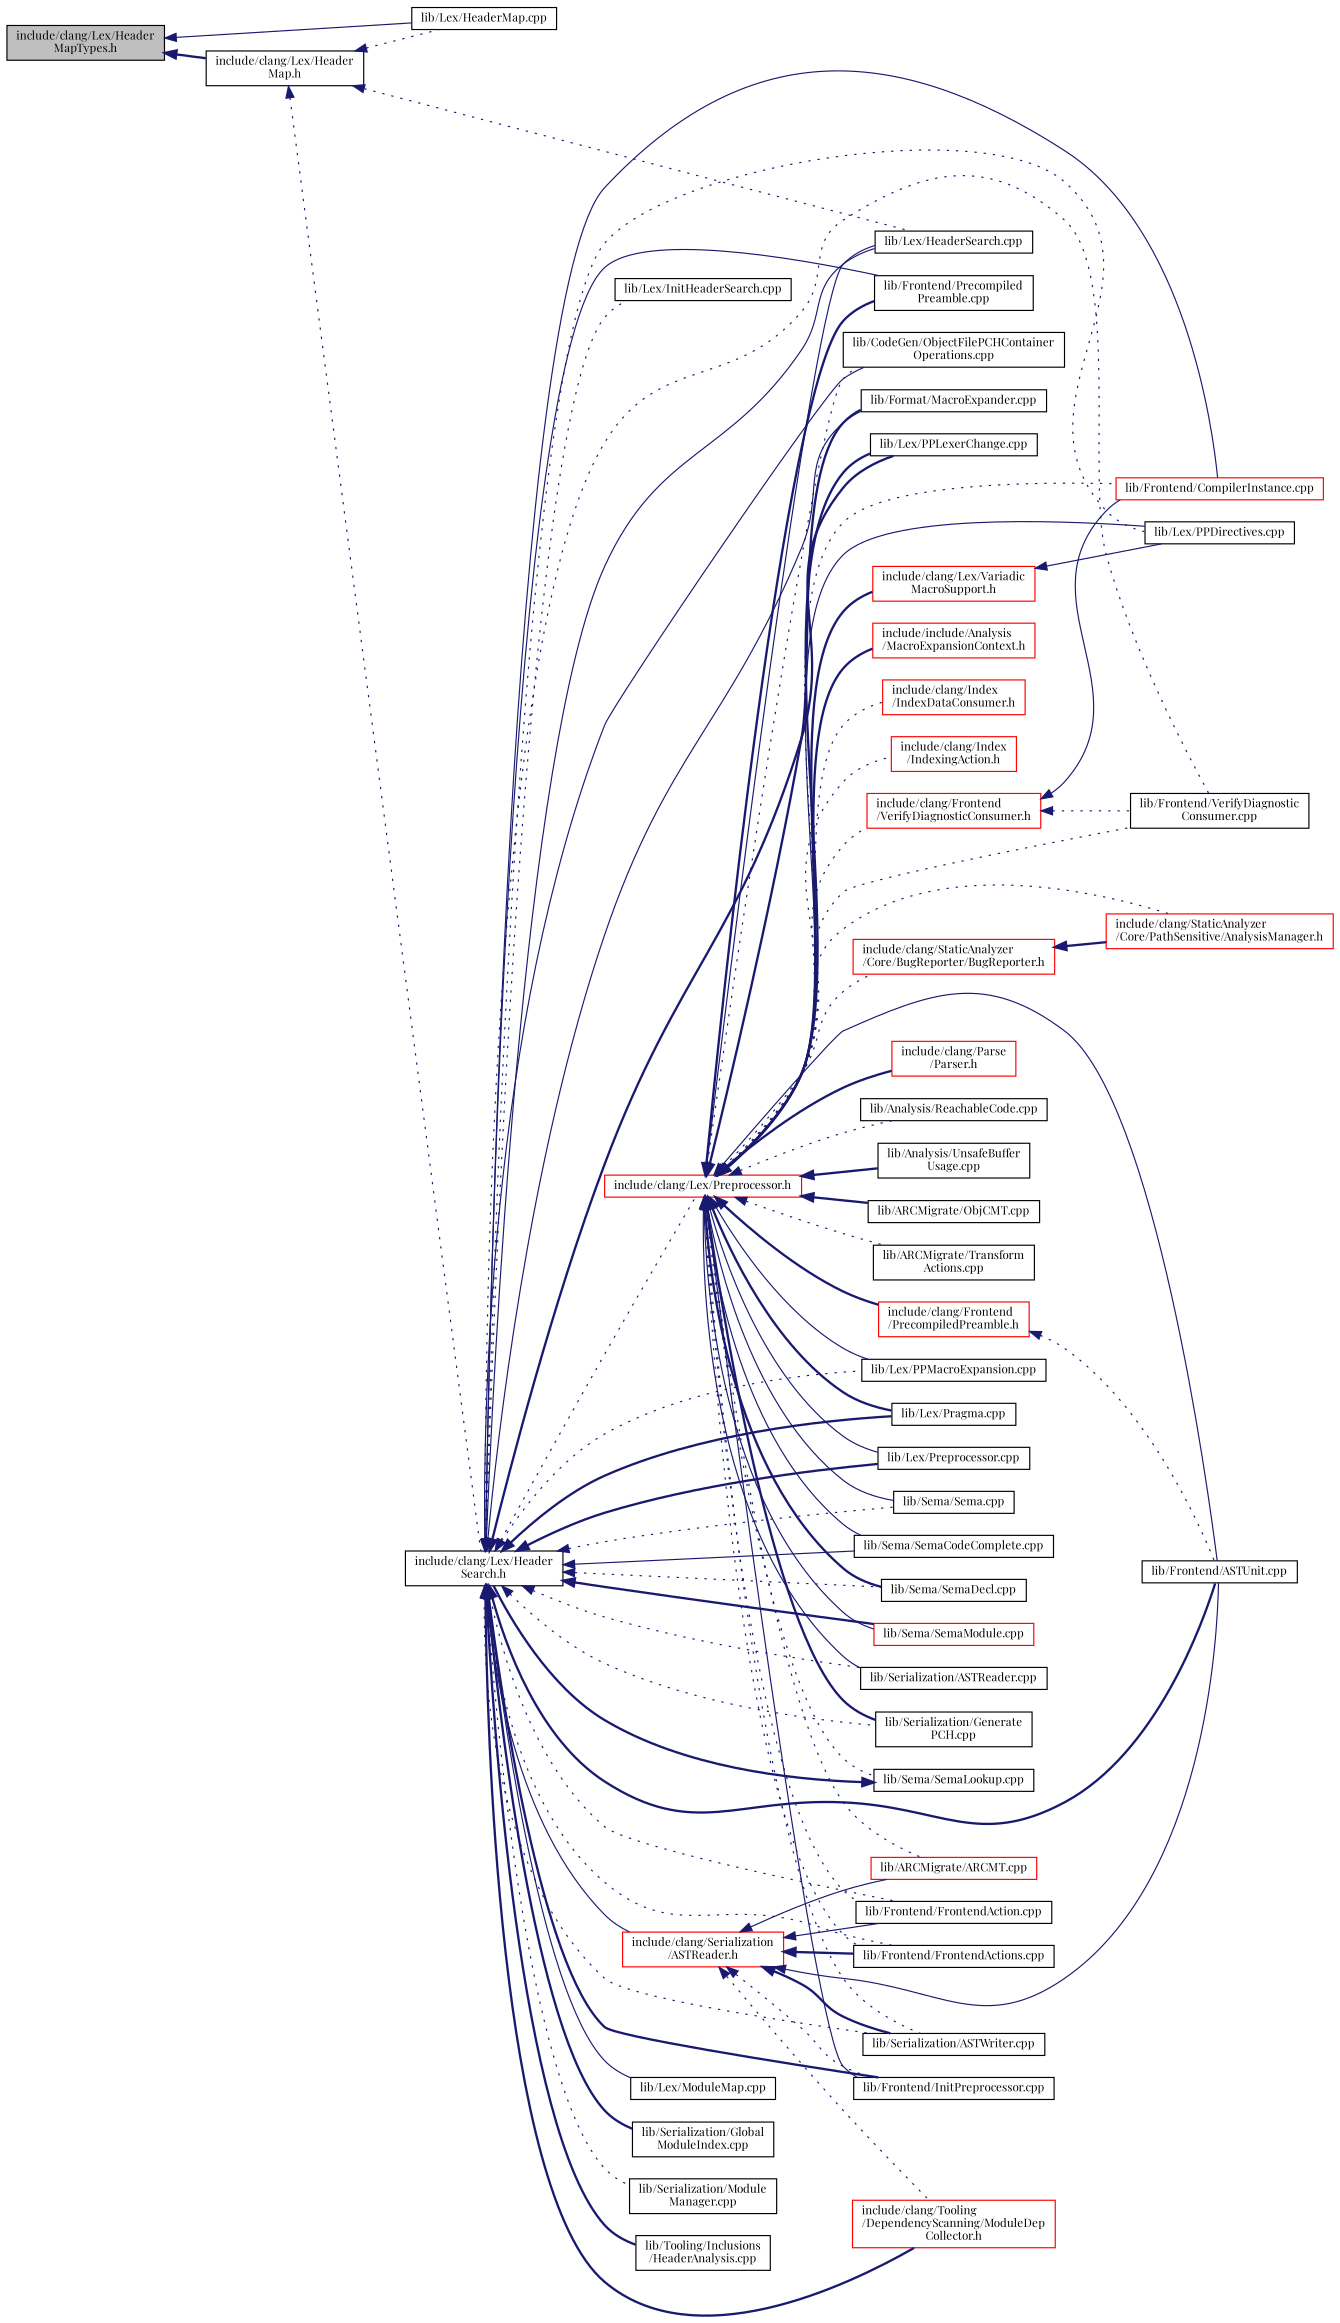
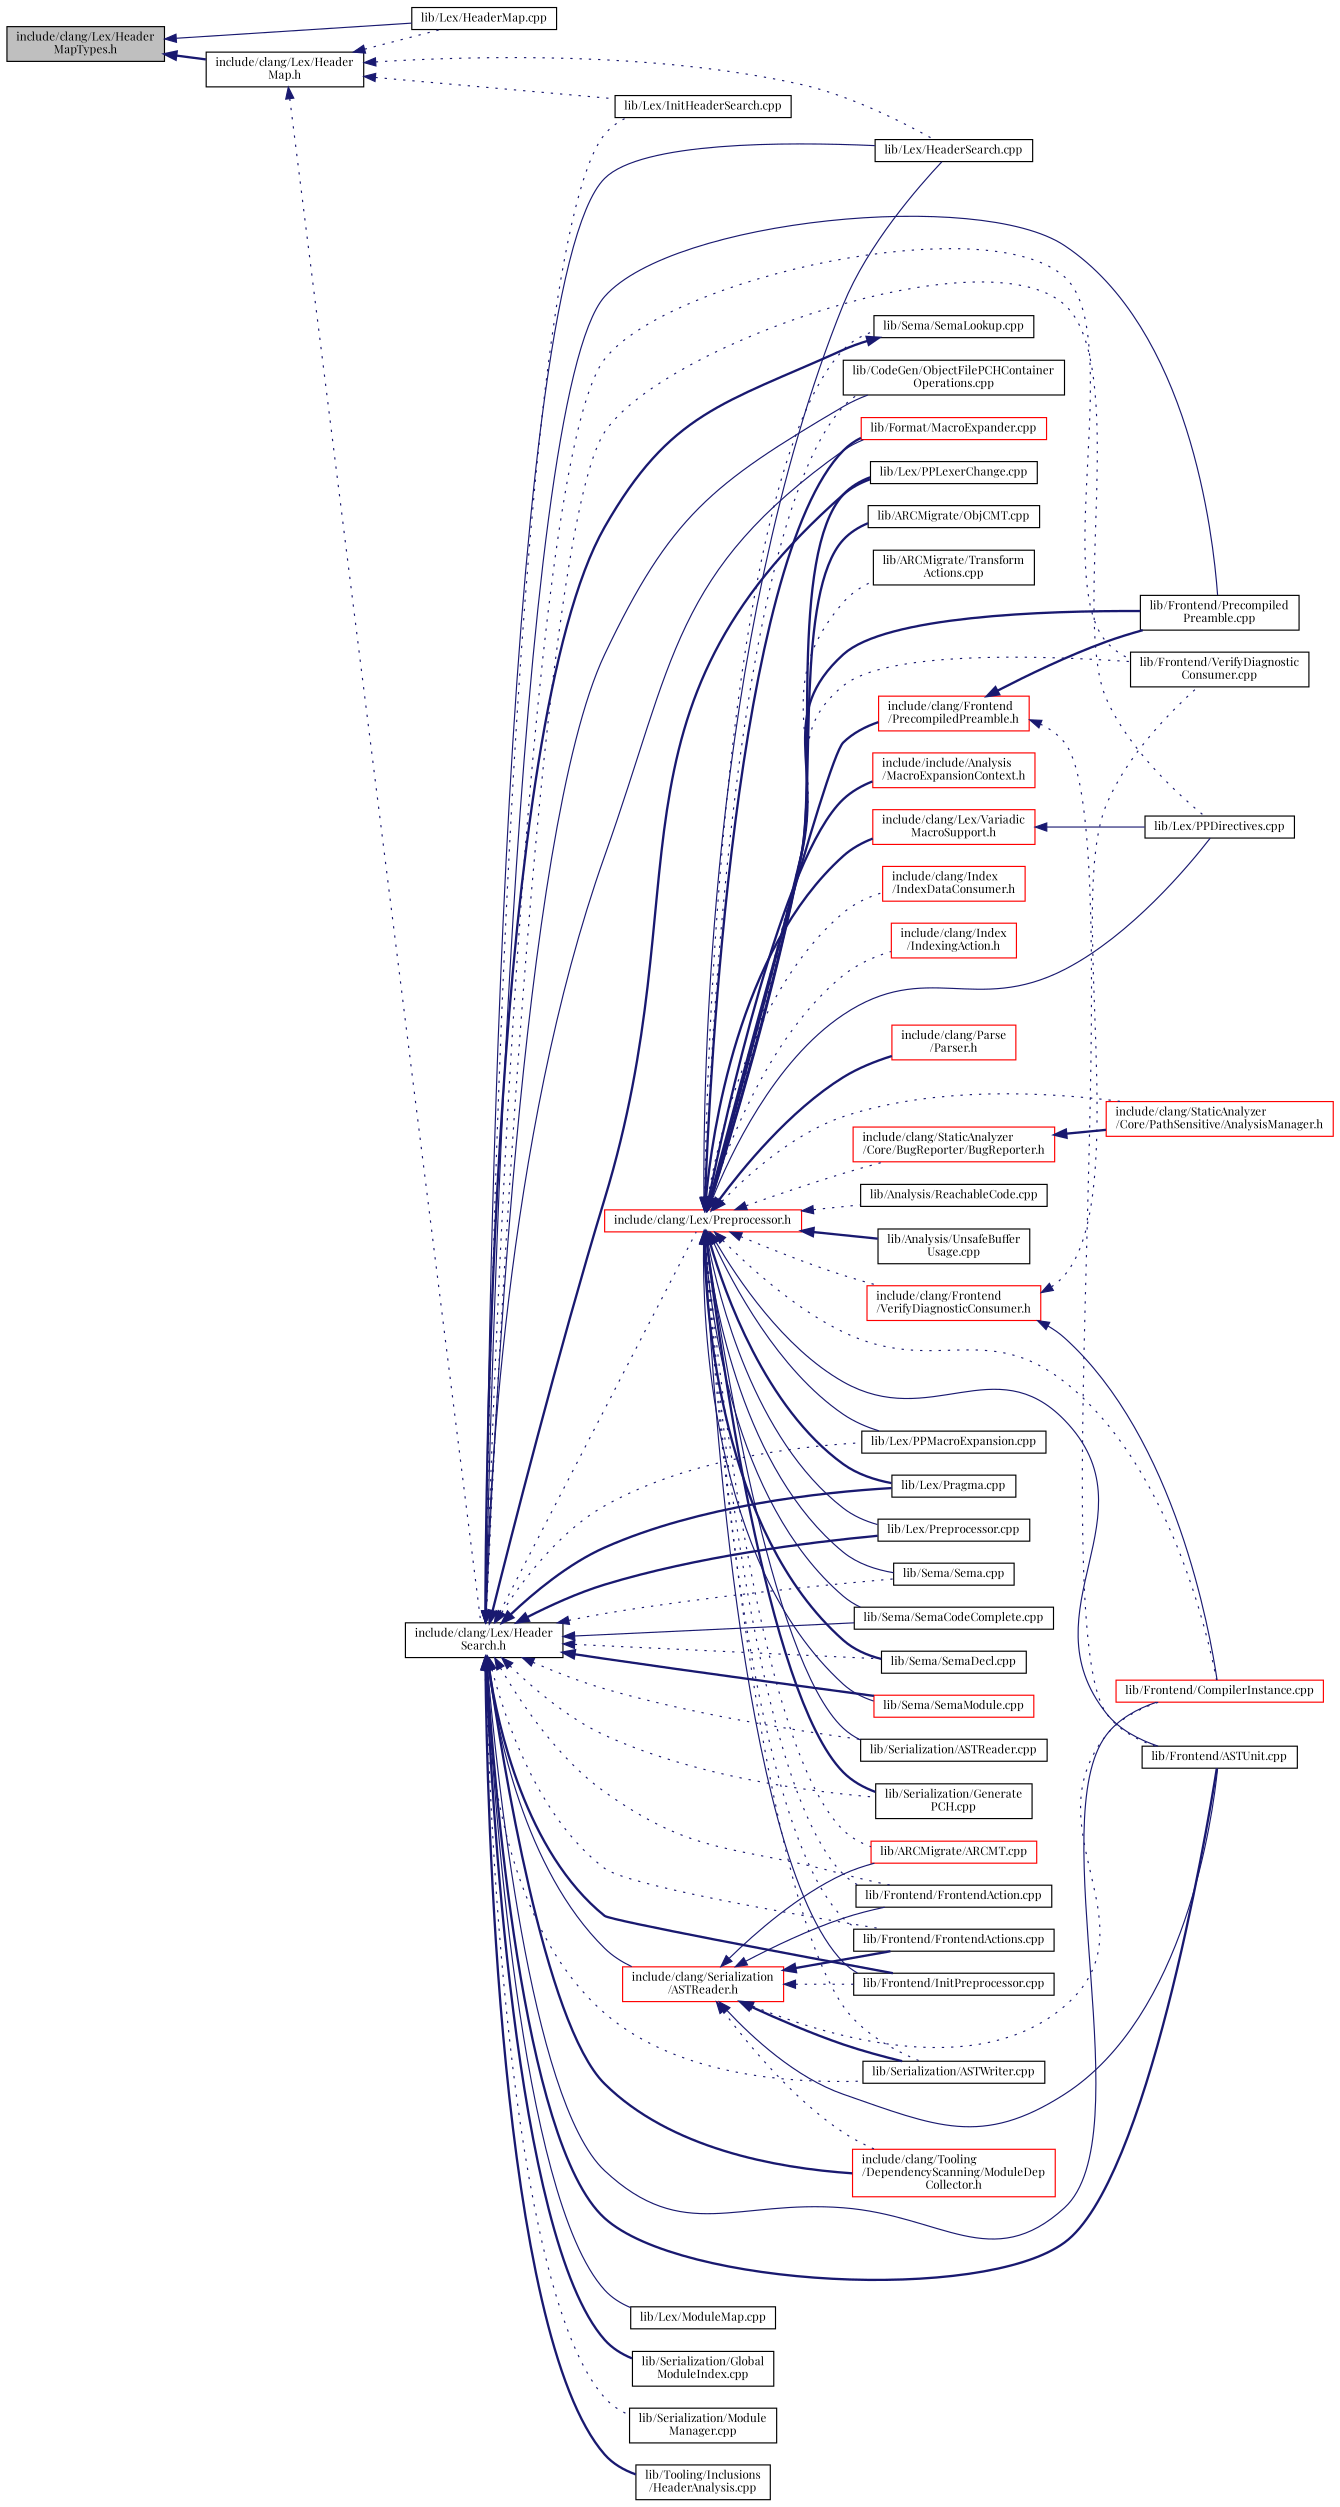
edge "lib/Lex/InitHeaderSearch.cpp" -> "include/clang/Lex/Header Map.h": added
node "lib/Format/MacroExpander.cpp": color black -> red
edge "lib/Frontend/Precompiled Preamble.cpp" -> "include/clang/Frontend /PrecompiledPreamble.h": added
edge "lib/Frontend/CompilerInstance.cpp" -> "include/clang/Serialization /ASTReader.h": added
